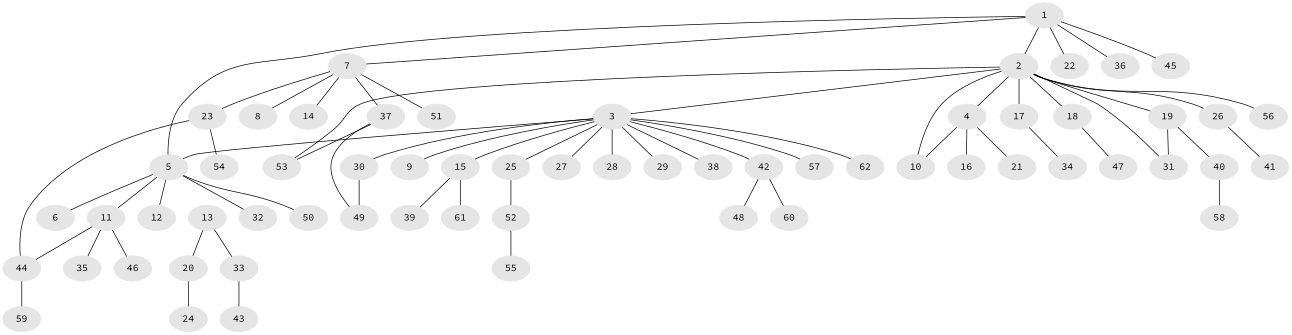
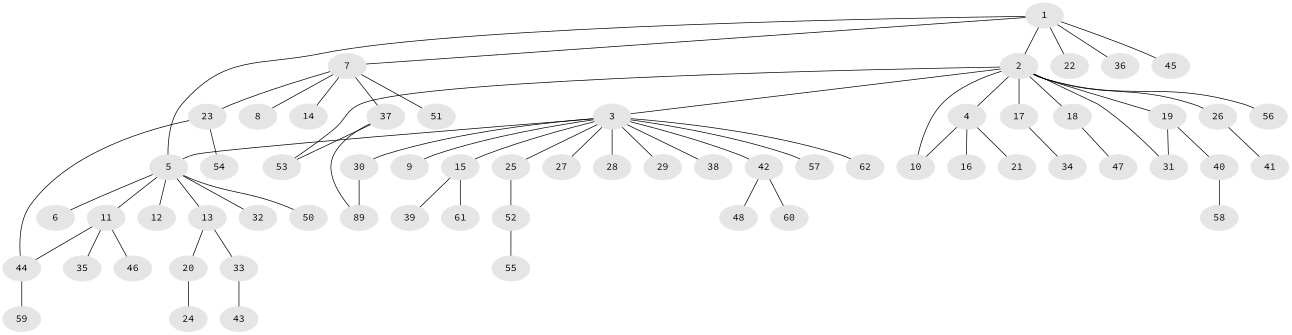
edge "5" -- "13": added
node "49": label "49" -> "89"
